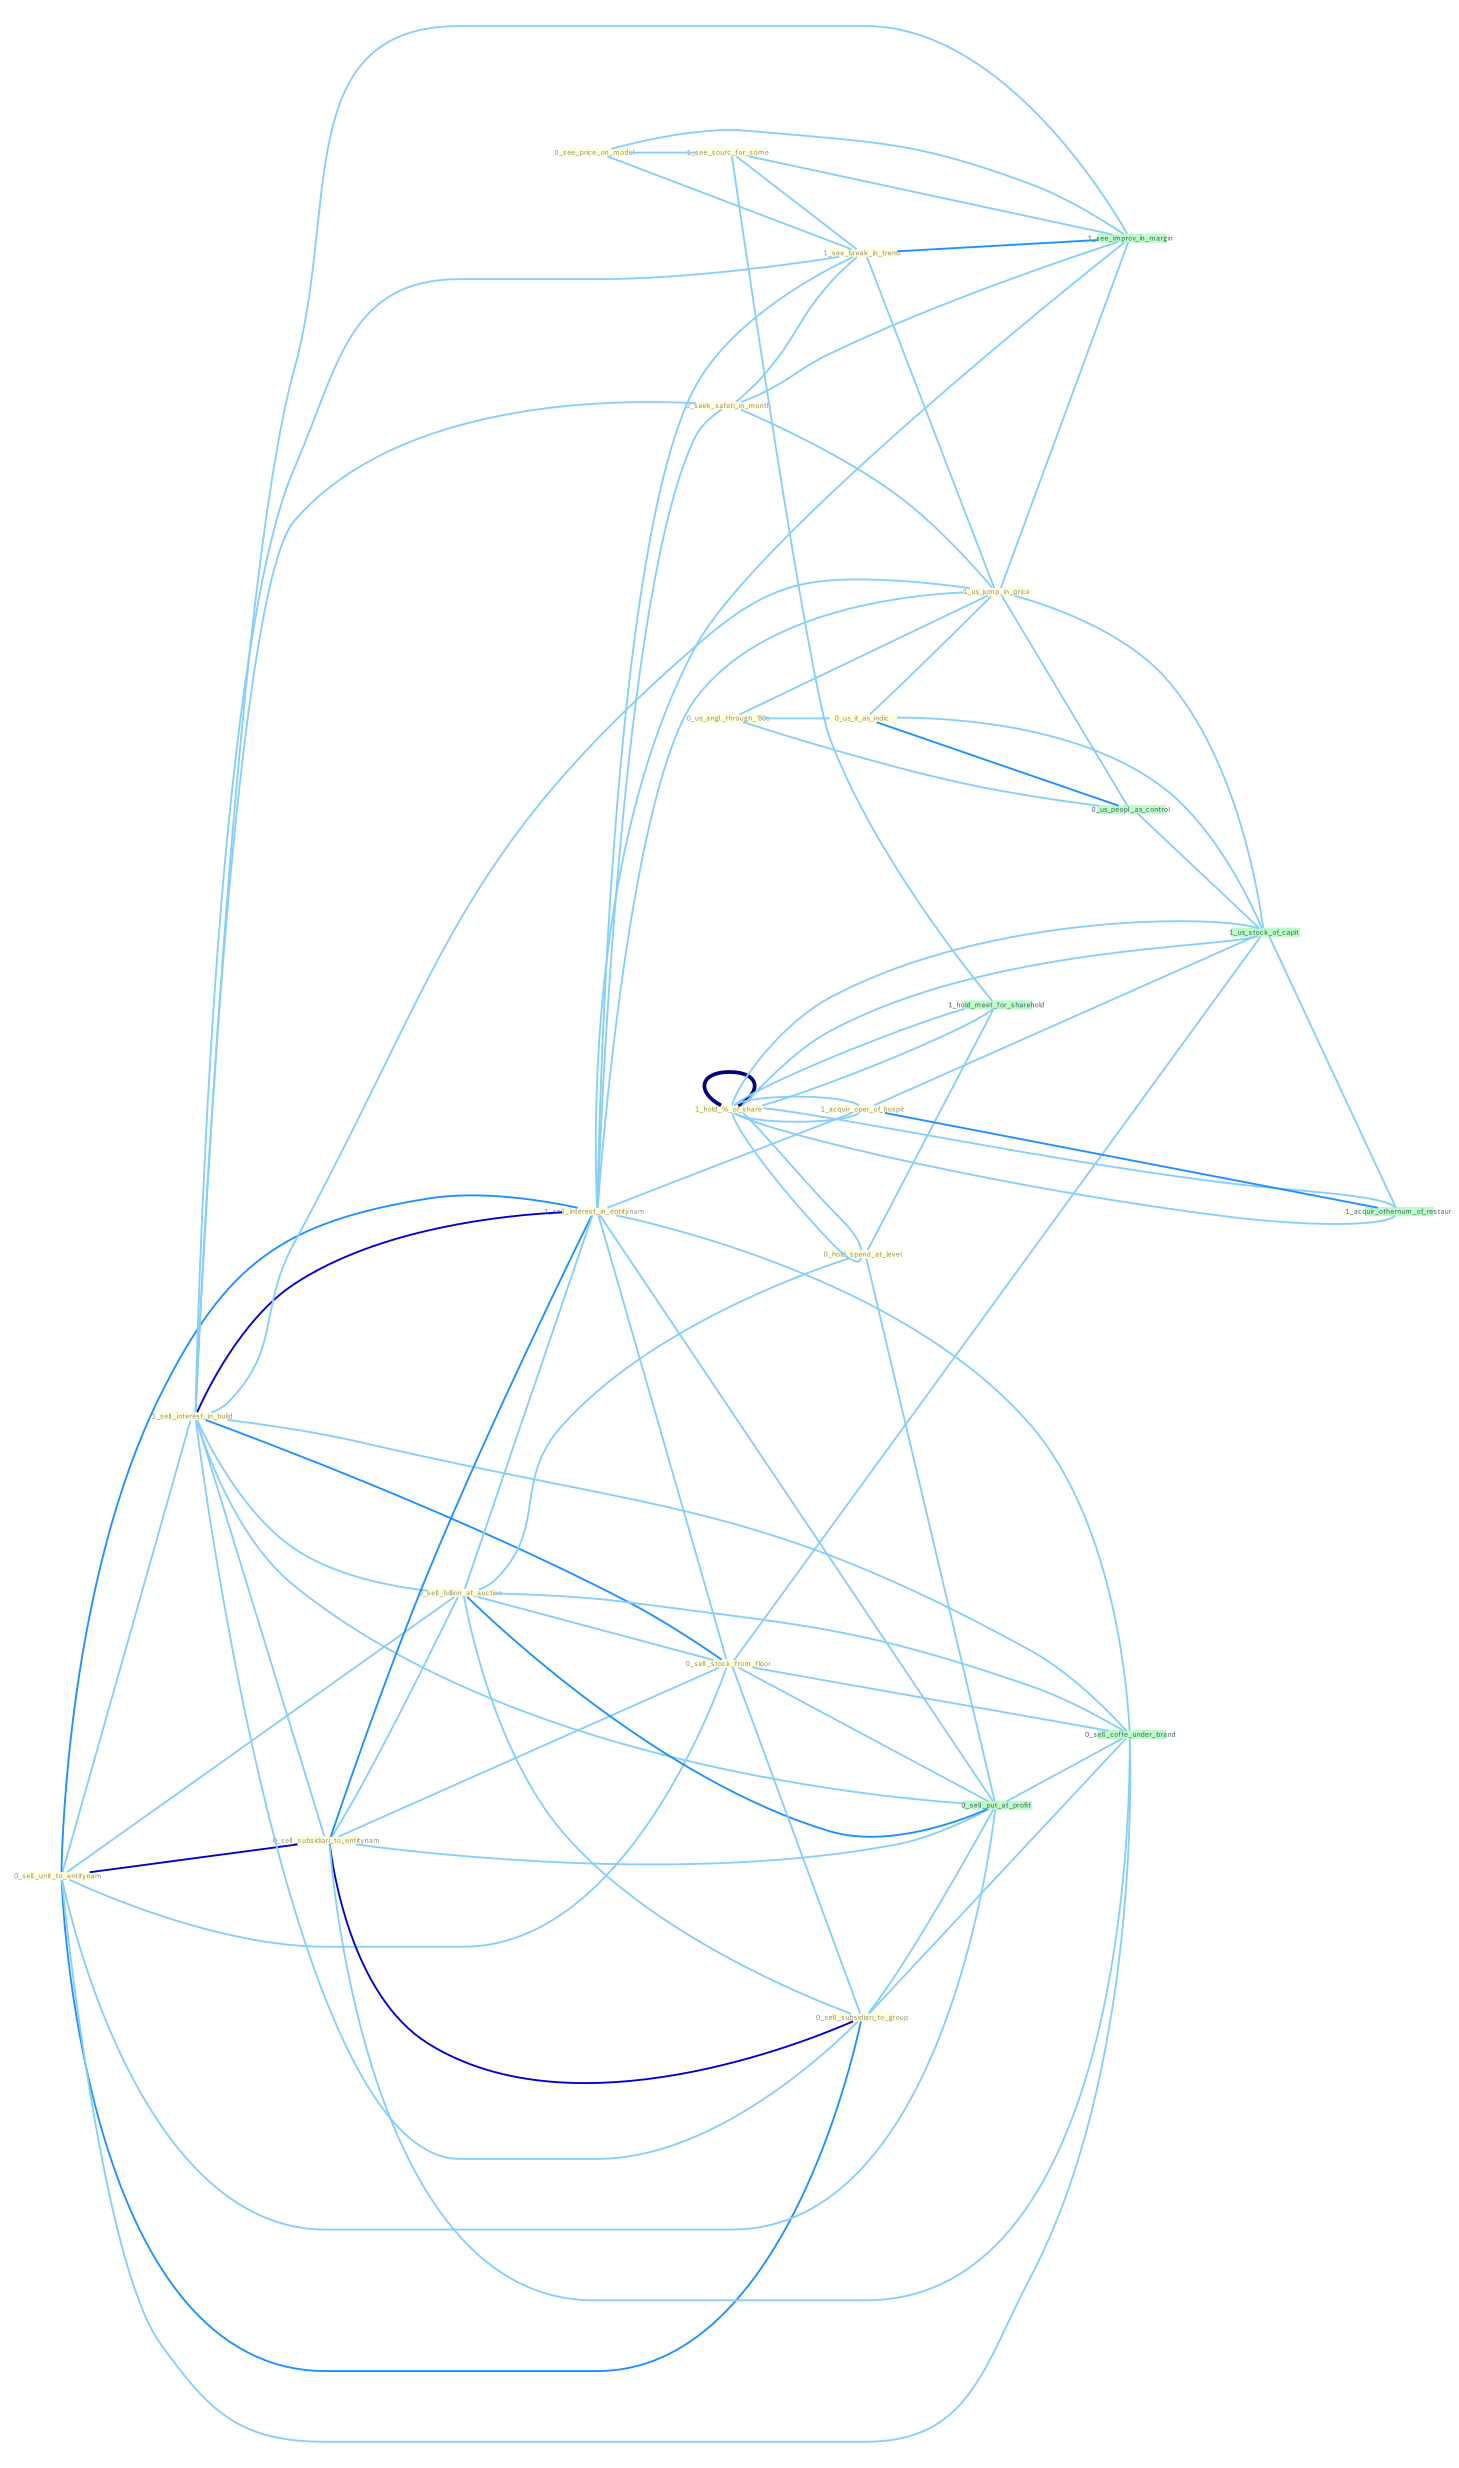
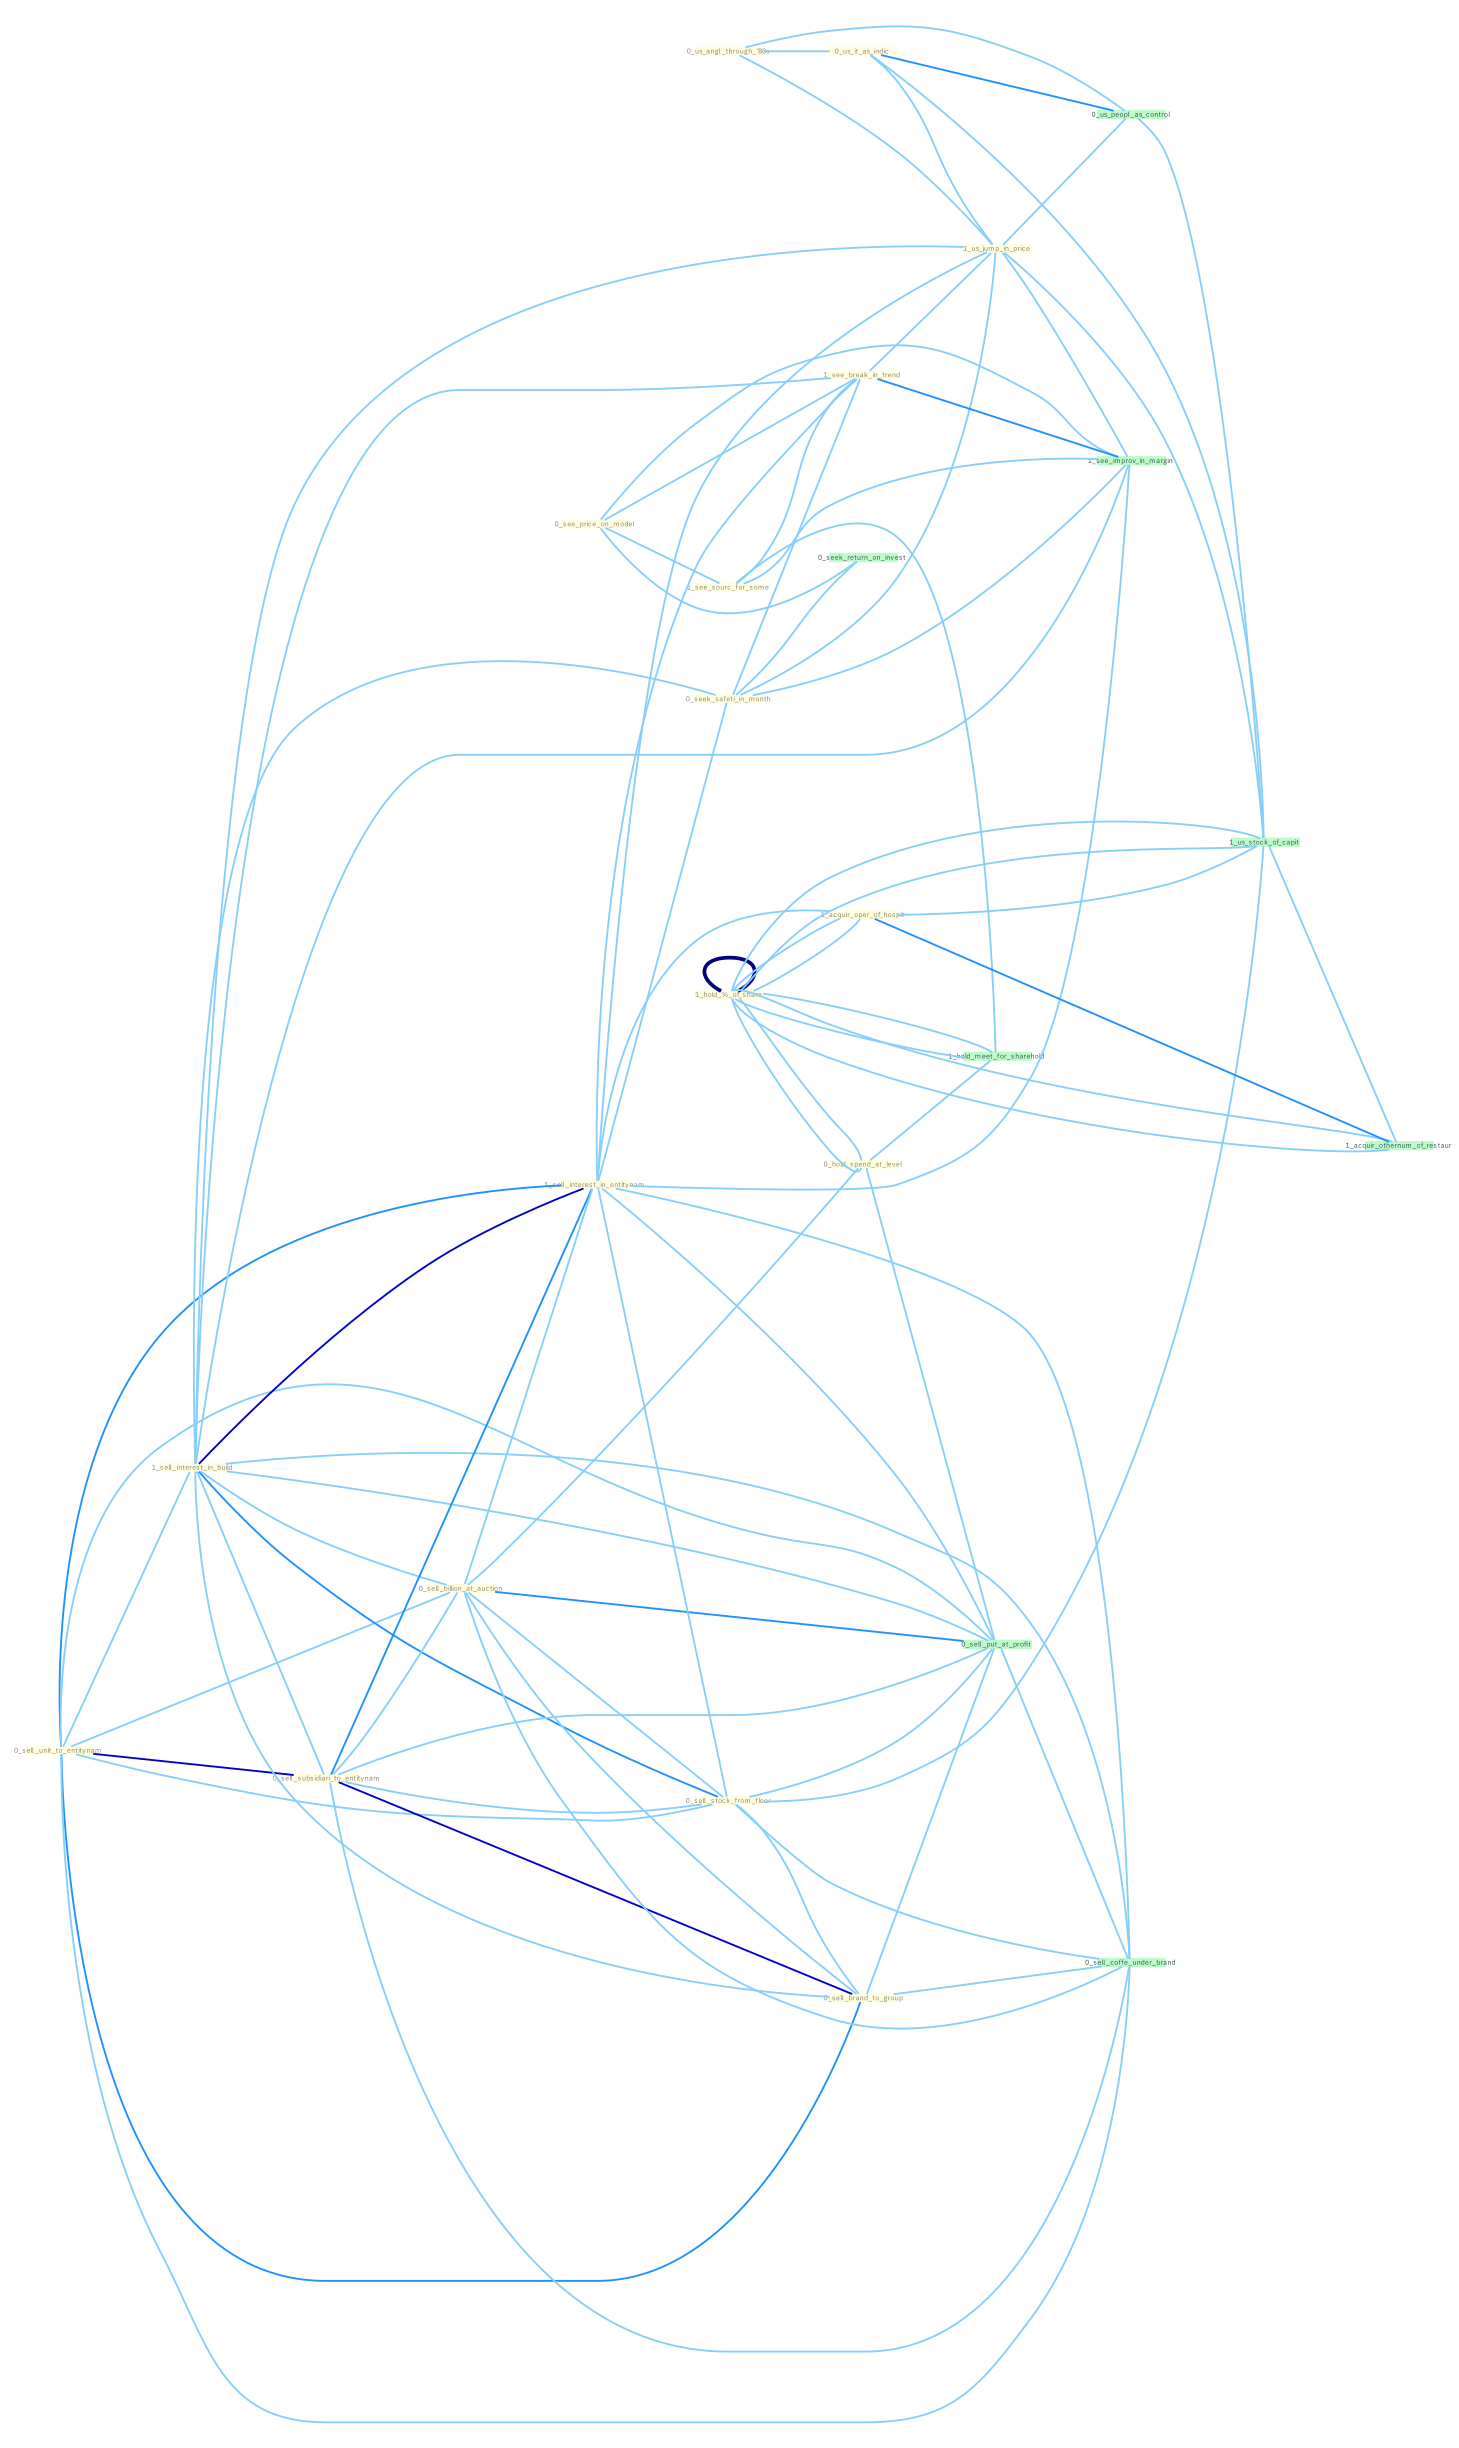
node "0_seek_return_on_invest": added
node "0_sell_subsidiari_to_group": label "0_sell_subsidiari_to_group" -> "0_sell_brand_to_group"
